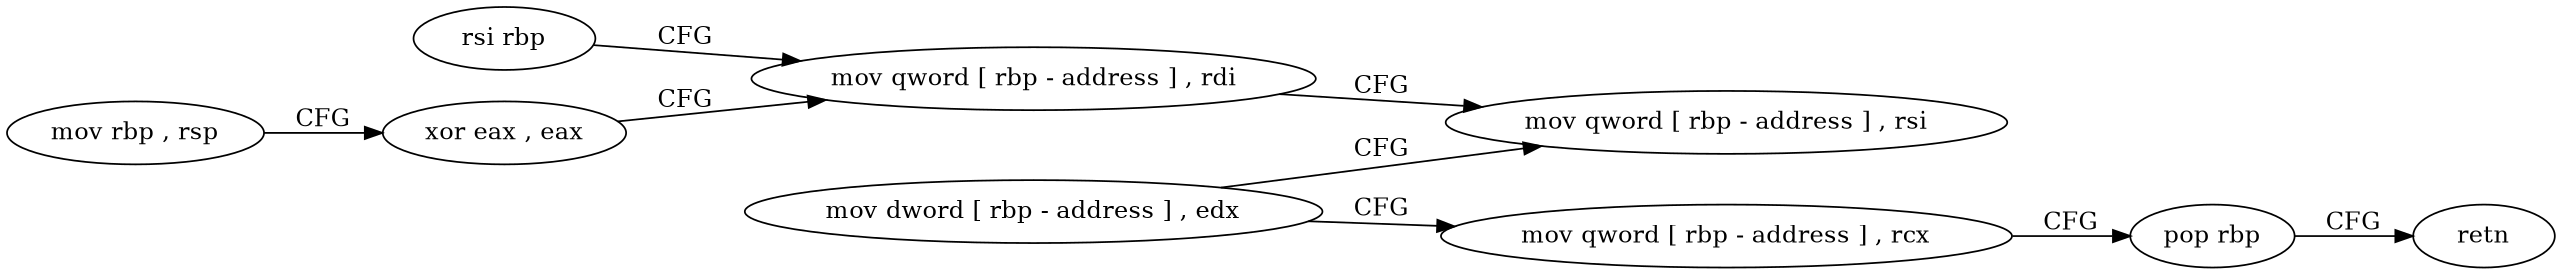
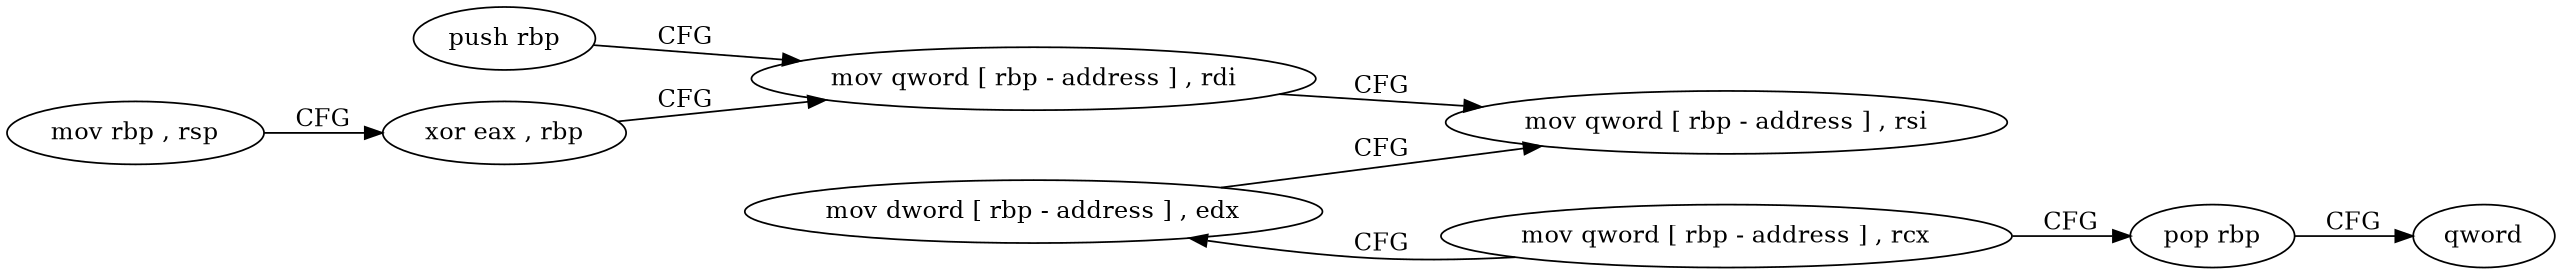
node "rsi rbp": label "rsi rbp" -> "push rbp"
node "xor eax , eax": label "xor eax , eax" -> "xor eax , rbp"
edge "mov dword [ rbp - address ] , edx" -> "mov qword [ rbp - address ] , rcx": reversed
node "retn": label "retn" -> "qword"
